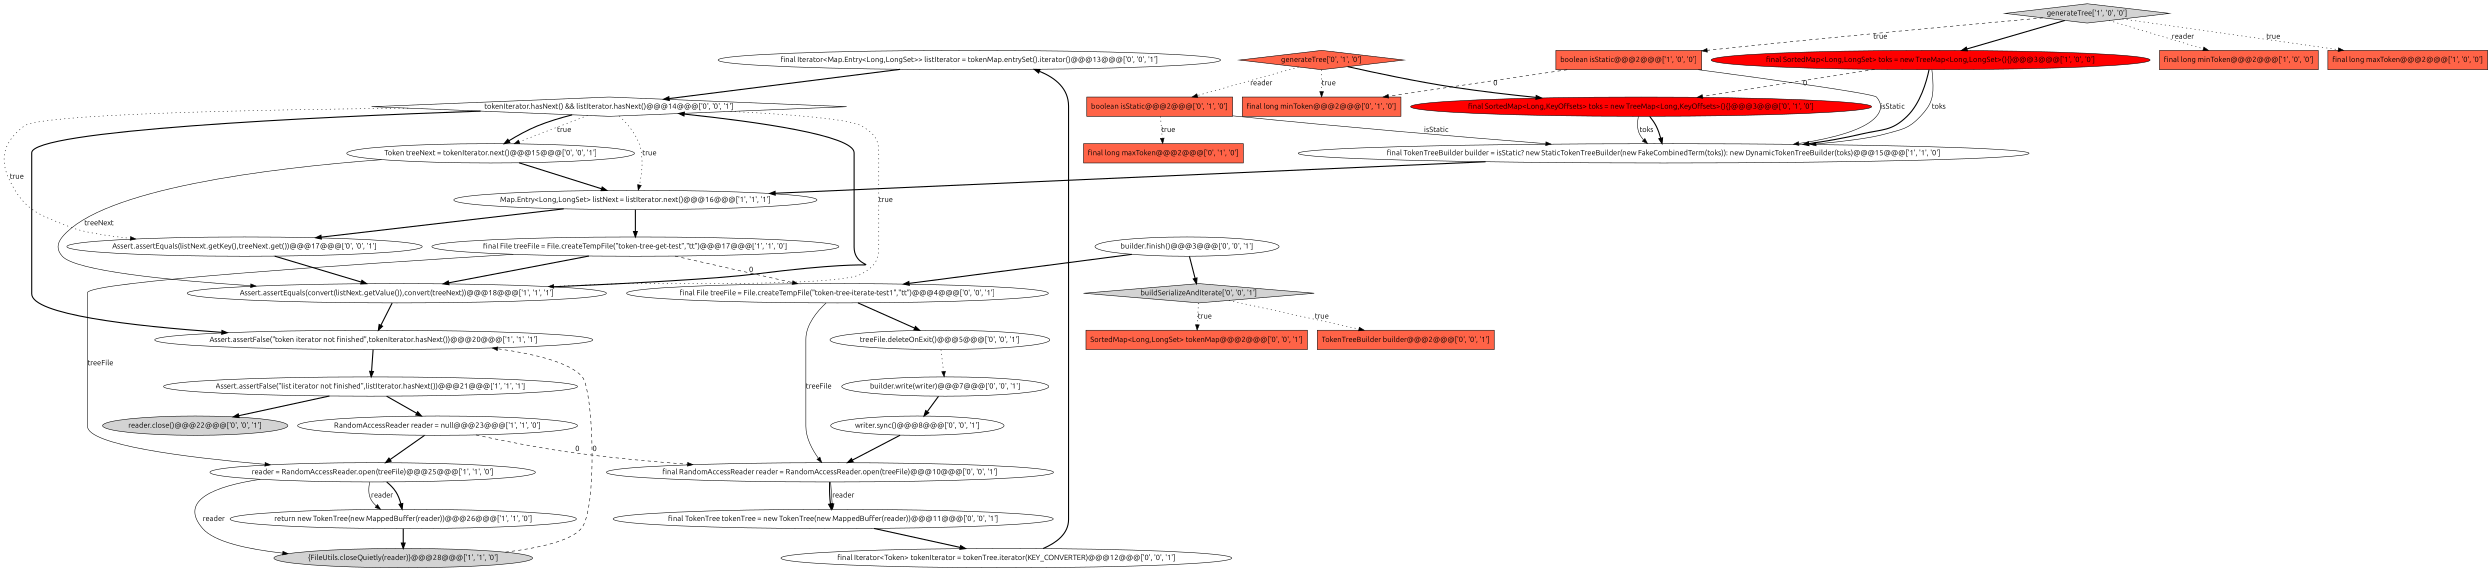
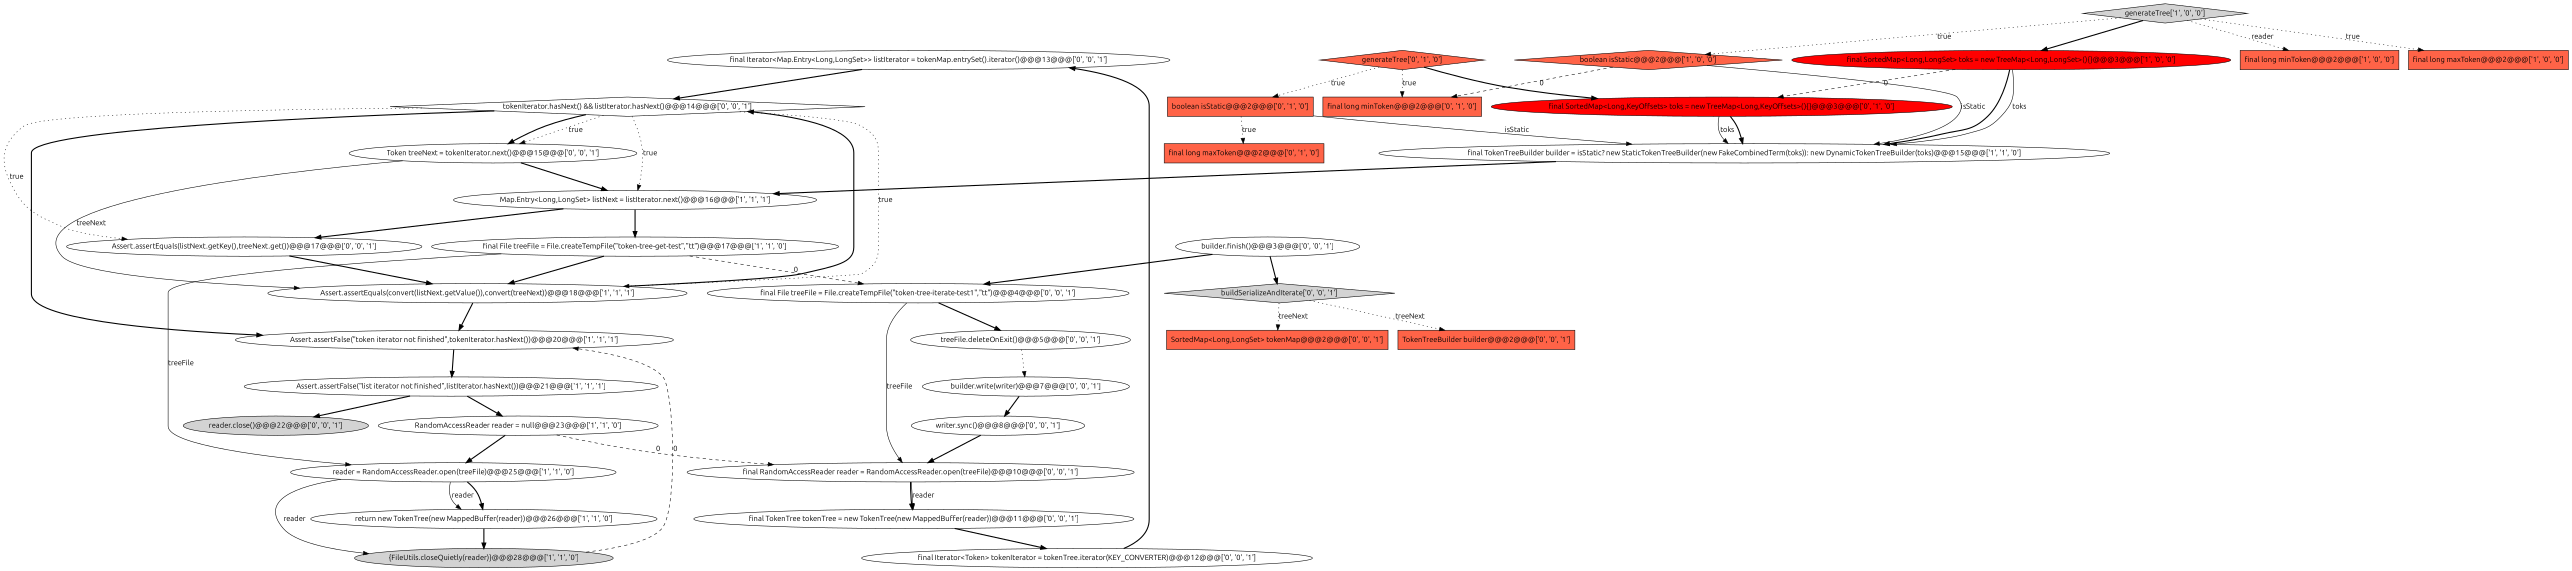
edge "generateTree['1', '0', '0']" -> "boolean isStatic@@@2@@@['1', '0', '0']": style dashed -> dotted
node "boolean isStatic@@@2@@@['1', '0', '0']": shape box -> diamond
edge "generateTree['0', '1', '0']" -> "boolean isStatic@@@2@@@['0', '1', '0']": label "reader" -> "true"
edge "buildSerializeAndIterate['0', '0', '1']" -> "SortedMap<Long,LongSet> tokenMap@@@2@@@['0', '0', '1']": label "true" -> "treeNext"
edge "buildSerializeAndIterate['0', '0', '1']" -> "TokenTreeBuilder builder@@@2@@@['0', '0', '1']": label "true" -> "treeNext"
